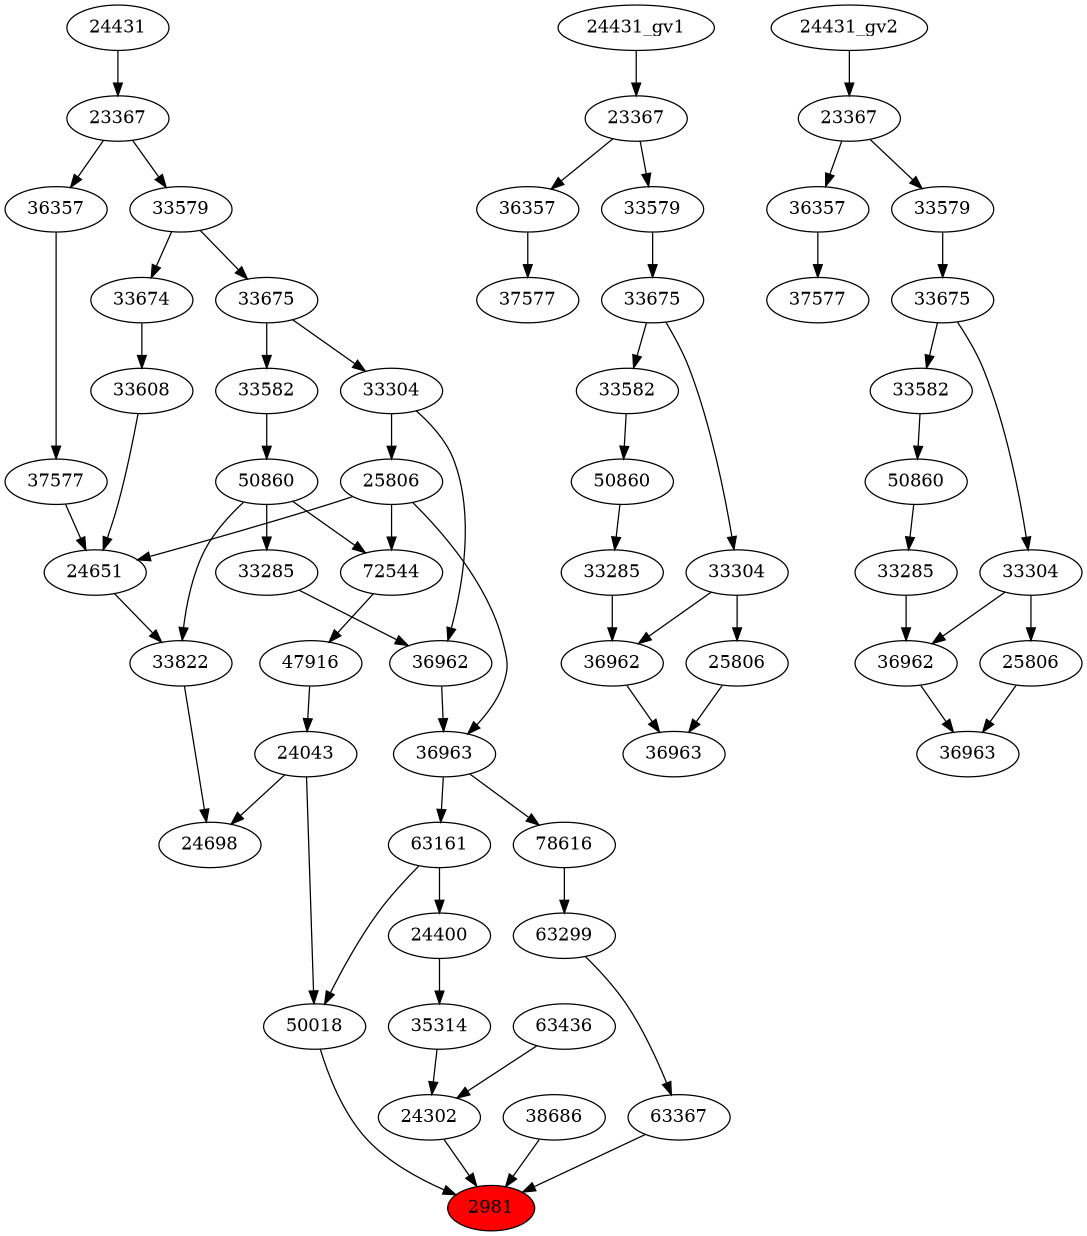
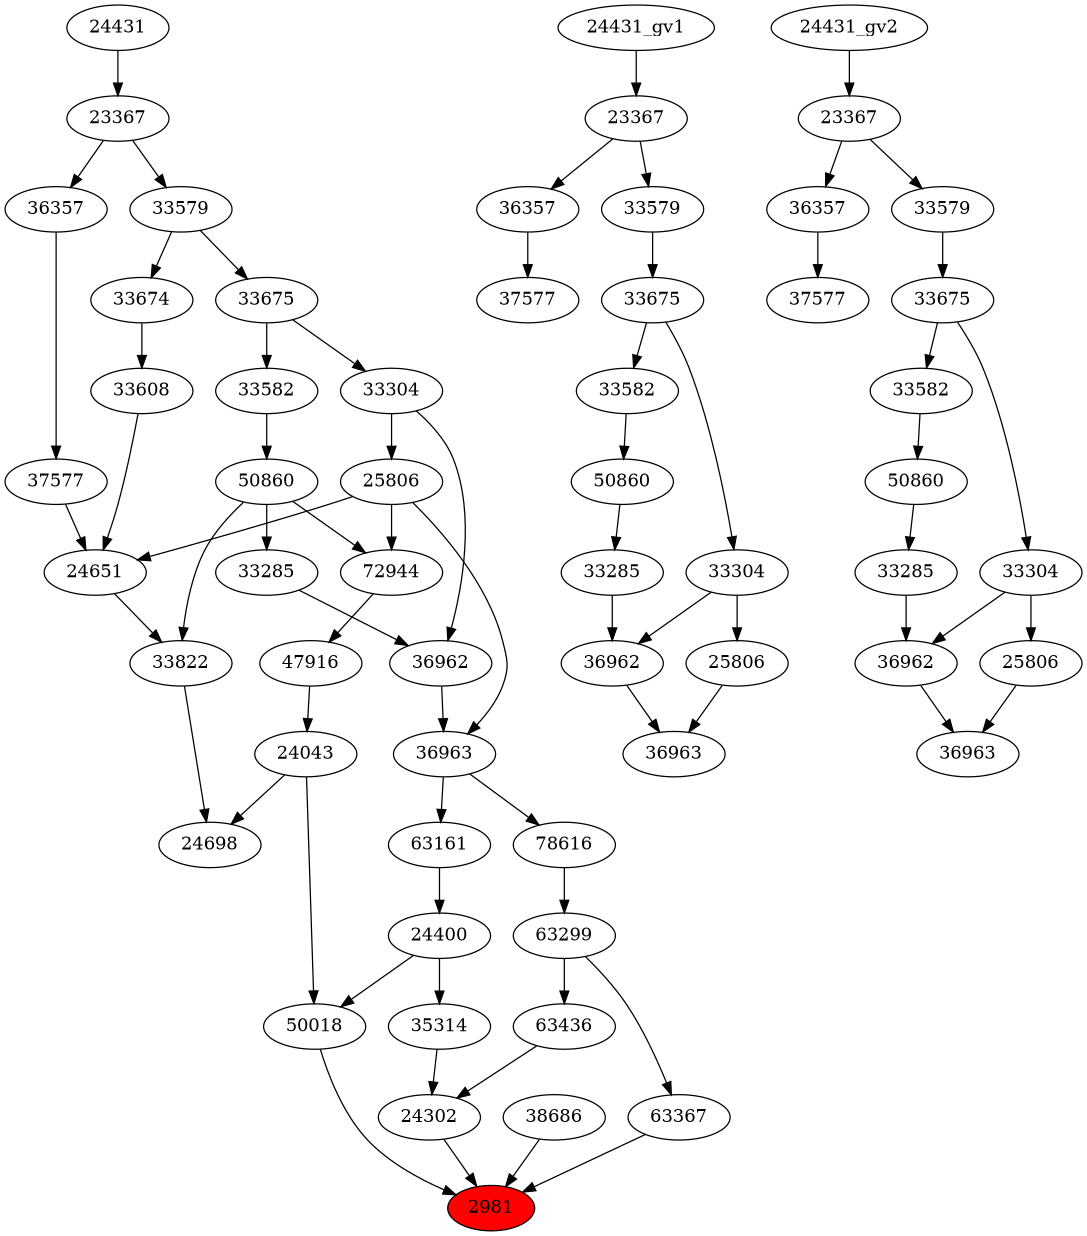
node "72544": label "72544" -> "72944"
edge "63161" -> "50018": now "24400" -> "50018"
edge "63299" -> "63436": added
